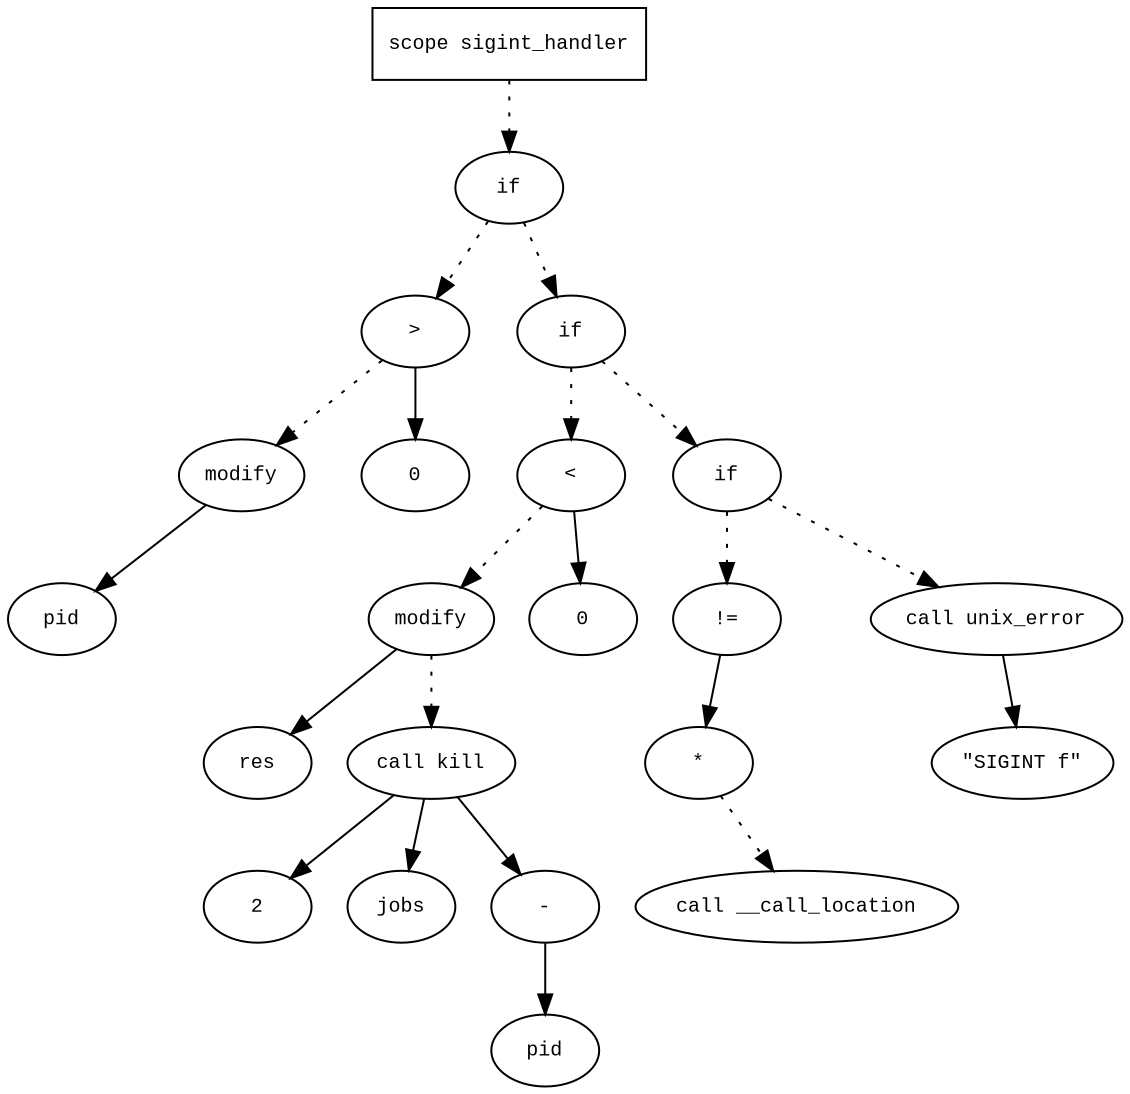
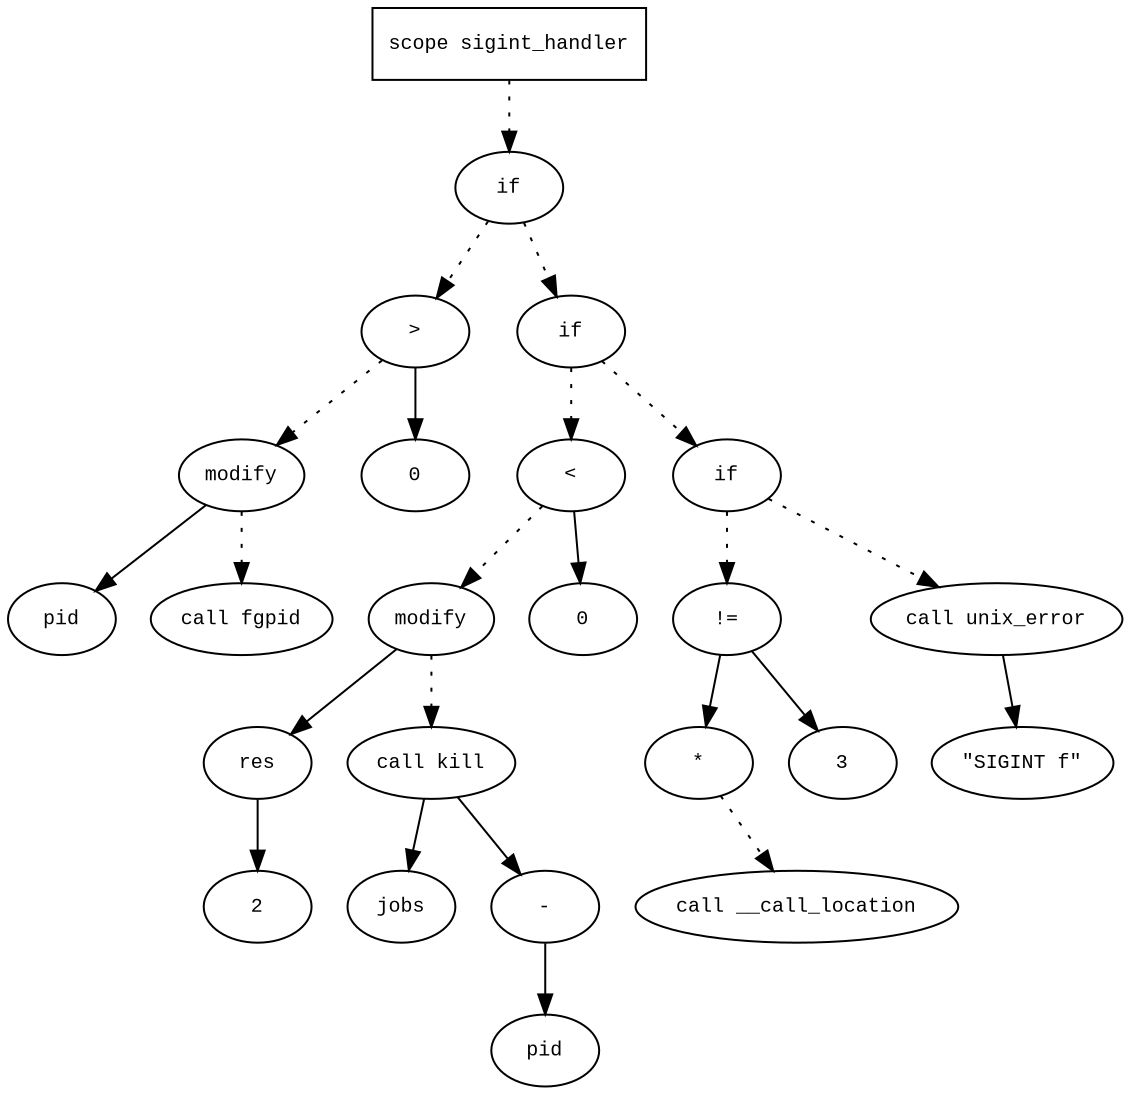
node "call fgpid": added
node "3": added
edge "call kill" -> "2": now "res" -> "2"
